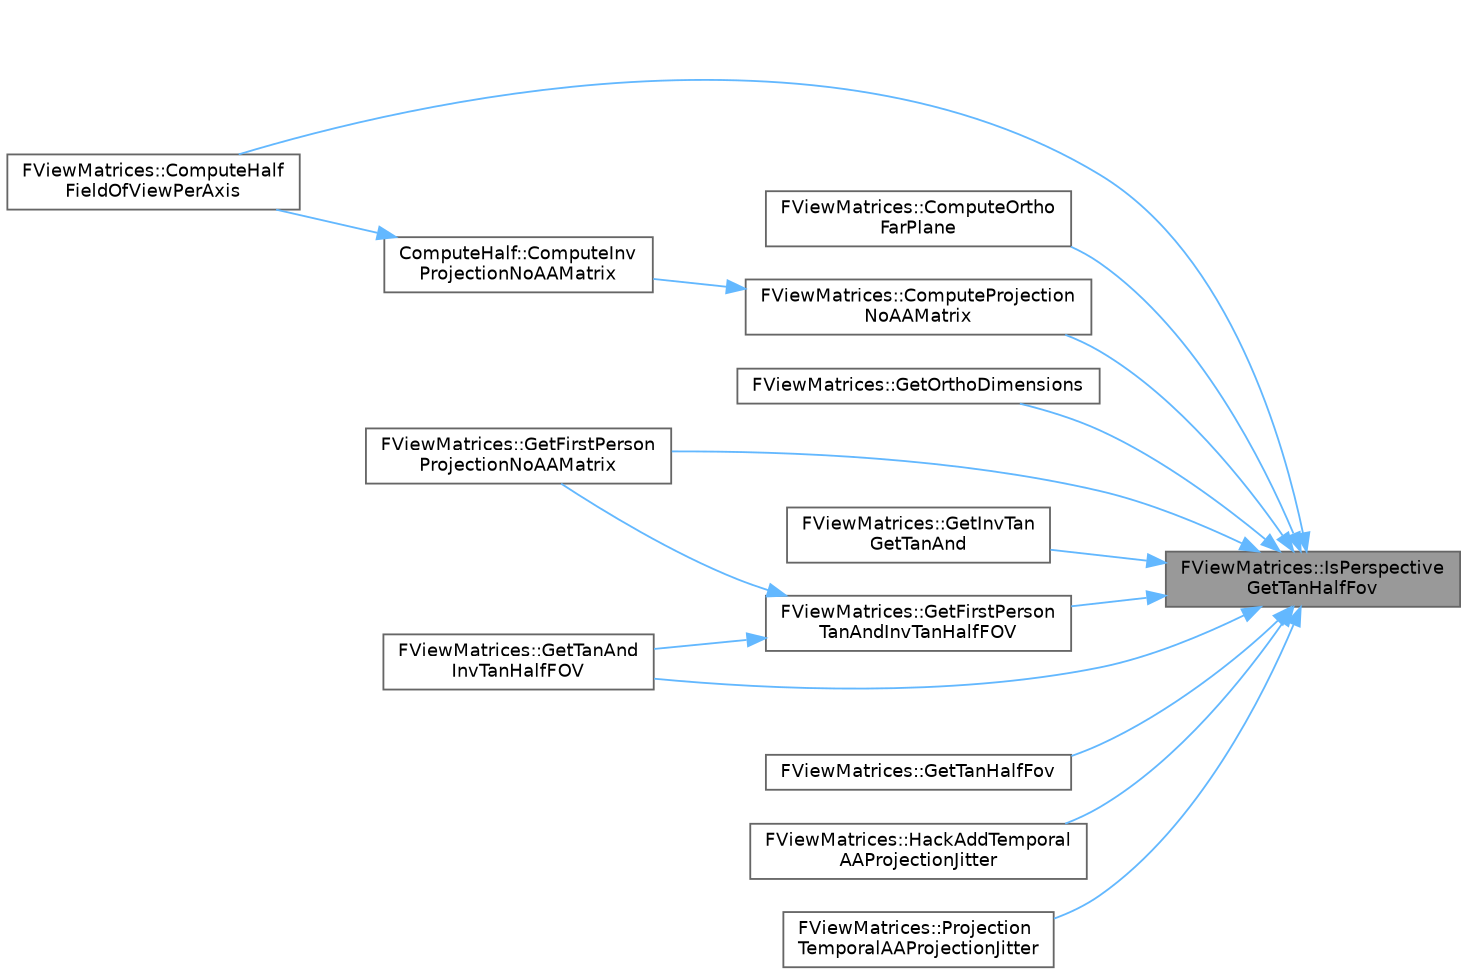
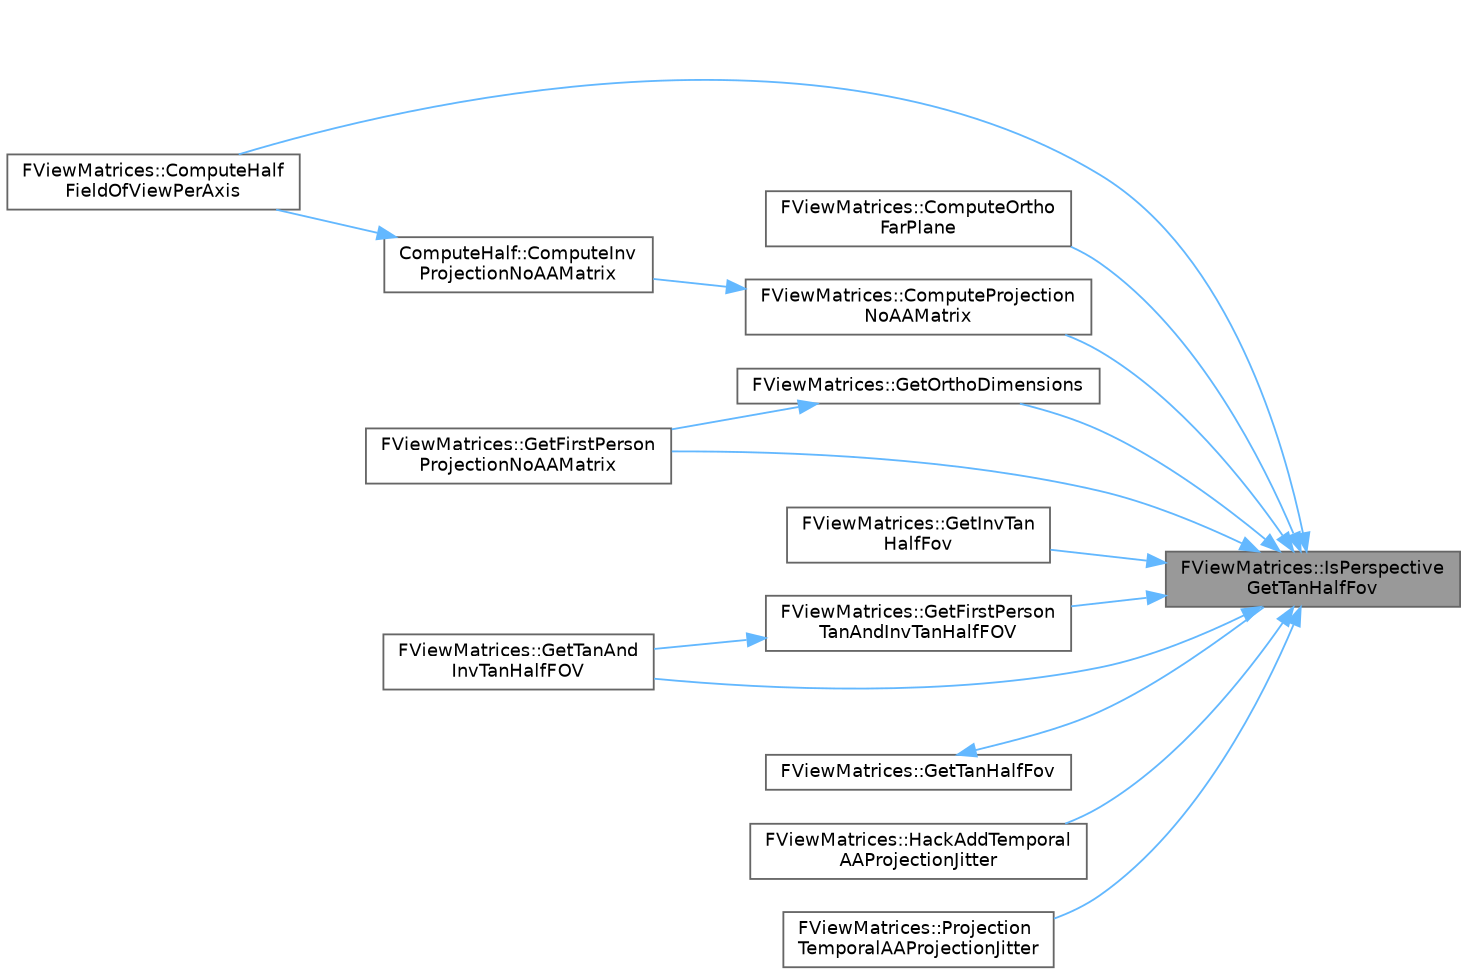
node "FViewMatrices::GetInvTan GetTanAnd": label "FViewMatrices::GetInvTan GetTanAnd" -> "FViewMatrices::GetInvTan HalfFov"
edge "FViewMatrices::GetFirstPerson ProjectionNoAAMatrix" -> "FViewMatrices::GetFirstPerson TanAndInvTanHalfFOV": now "FViewMatrices::GetFirstPerson ProjectionNoAAMatrix" -> "FViewMatrices::GetOrthoDimensions"
edge "FViewMatrices::GetTanHalfFov" -> "FViewMatrices::IsPerspective GetTanHalfFov": reversed
